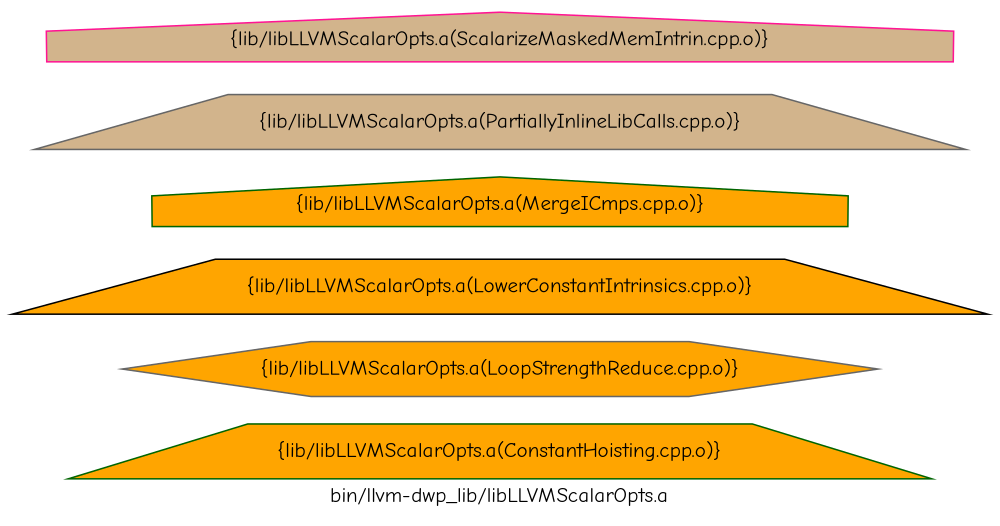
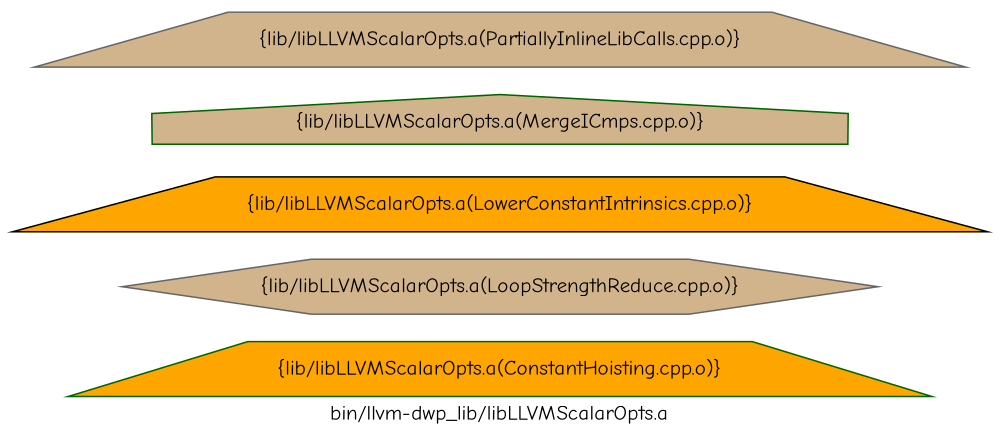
node "{lib/libLLVMScalarOpts.a(ScalarizeMaskedMemIntrin.cpp.o)}": removed
node "{lib/libLLVMScalarOpts.a(MergeICmps.cpp.o)}": fillcolor orange -> tan
node "{lib/libLLVMScalarOpts.a(LoopStrengthReduce.cpp.o)}": fillcolor orange -> tan
